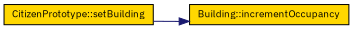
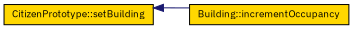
edge "CitizenPrototype::setBuilding" -> "Building::incrementOccupancy": reversed
